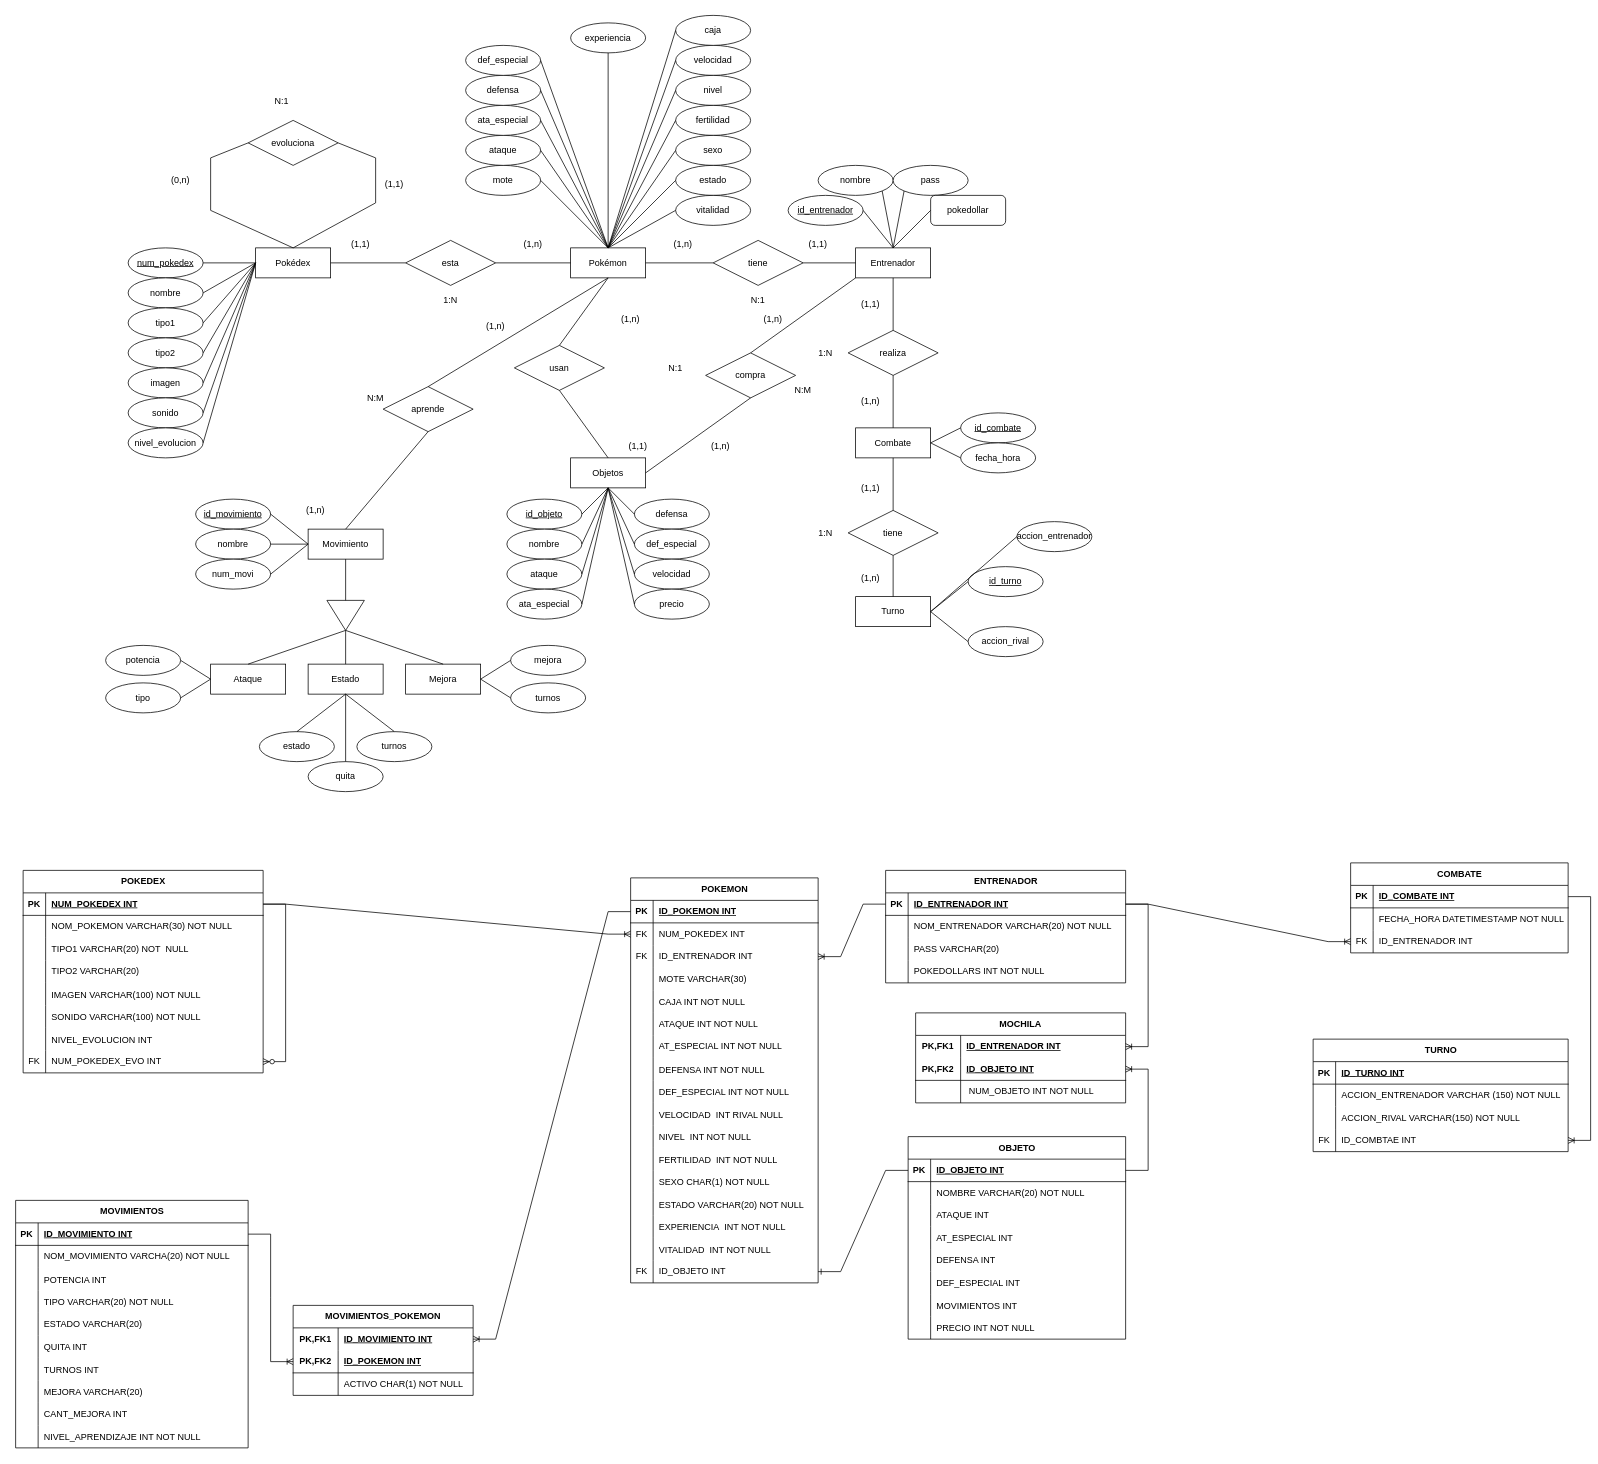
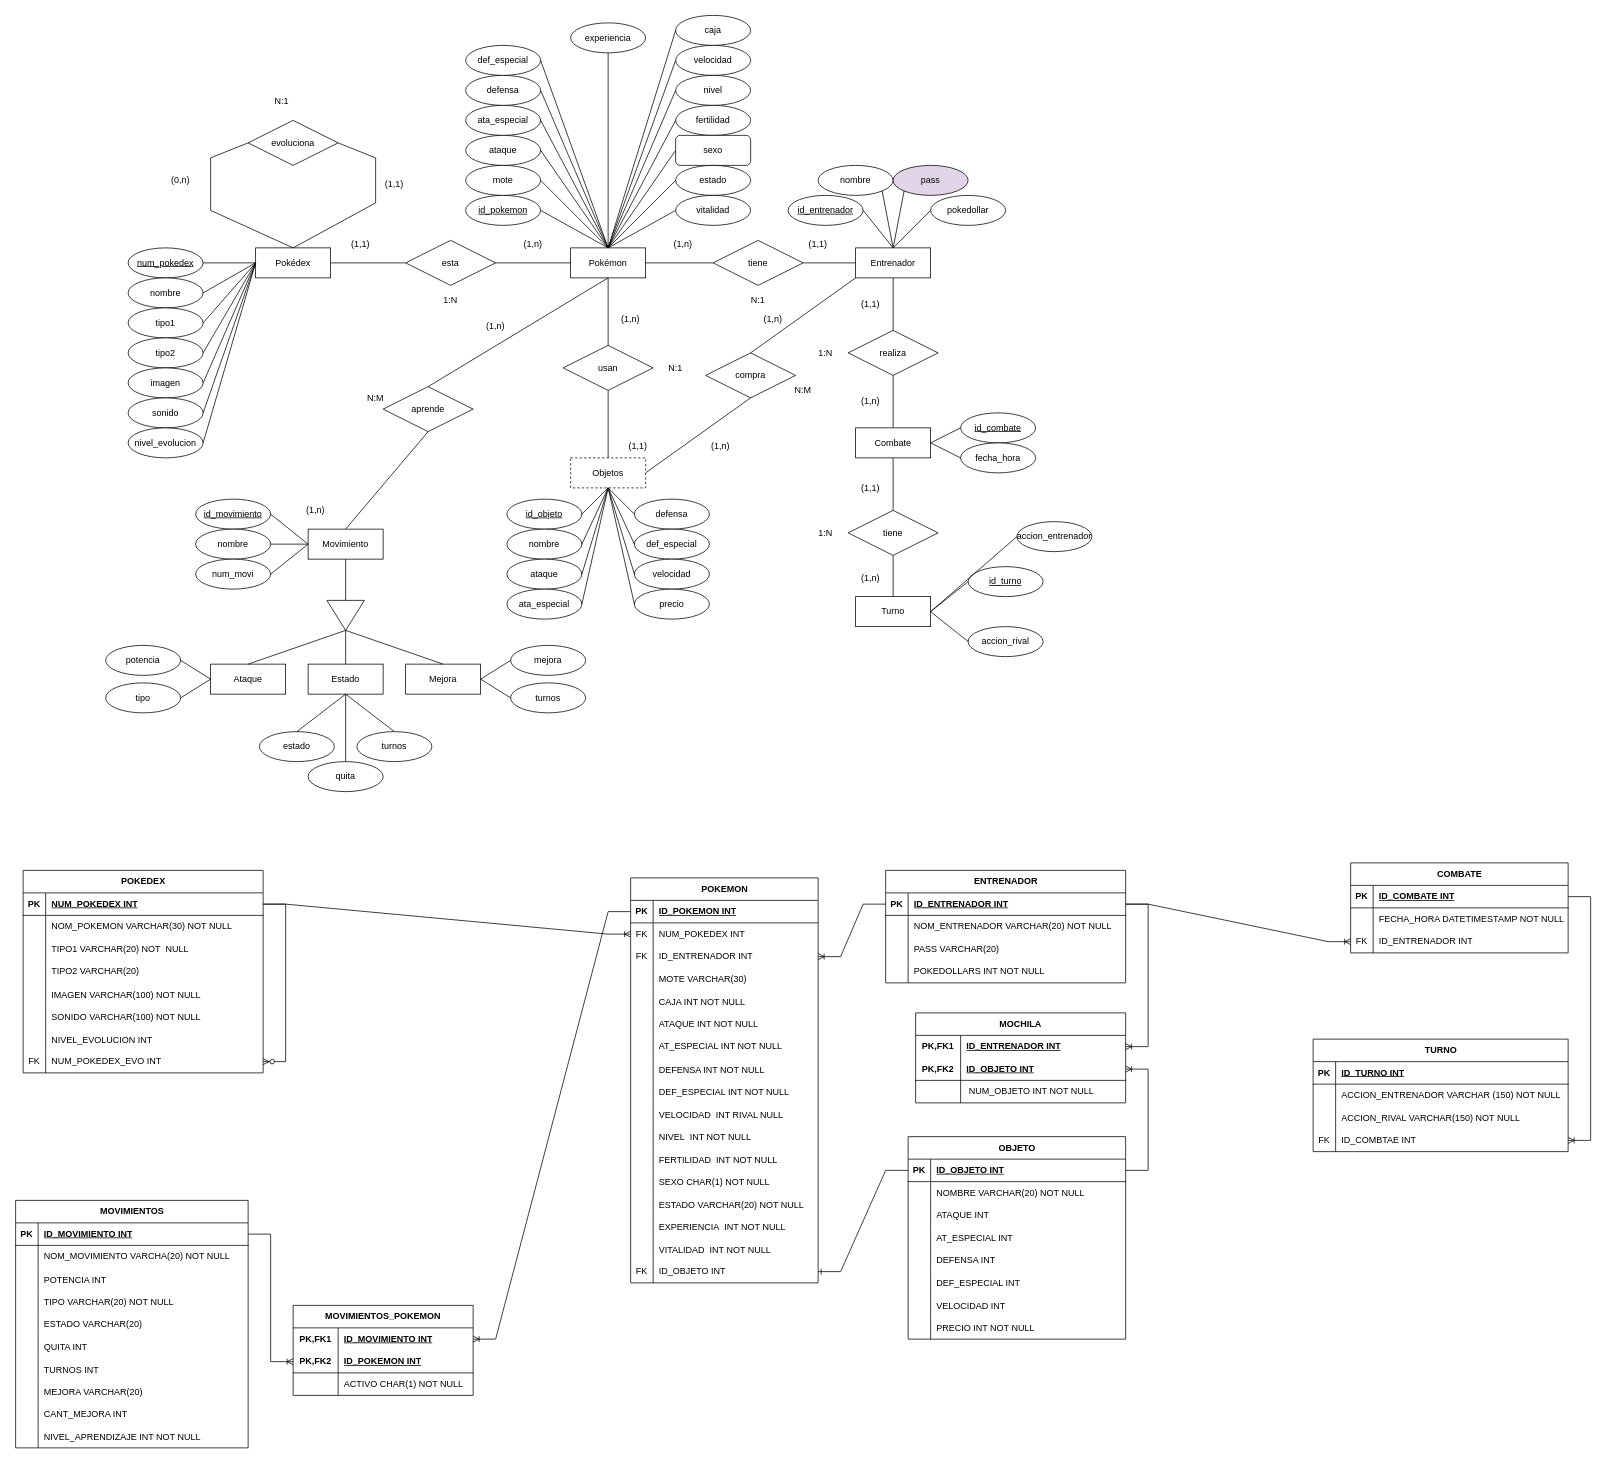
node "sexo": shape ellipse -> rounded rectangle
node "pass": fillcolor #ffffff -> #e1d5e7
node "id_pokemon": added
node "pokedollar": shape rounded rectangle -> ellipse
edge "id_pokemon" -- "Pokémon": added
node "usan": moved (559, 368) -> (608, 368)
node "Objetos": style solid -> dashed
node "MOVIMIENTOS INT": label "MOVIMIENTOS INT" -> "VELOCIDAD INT"
